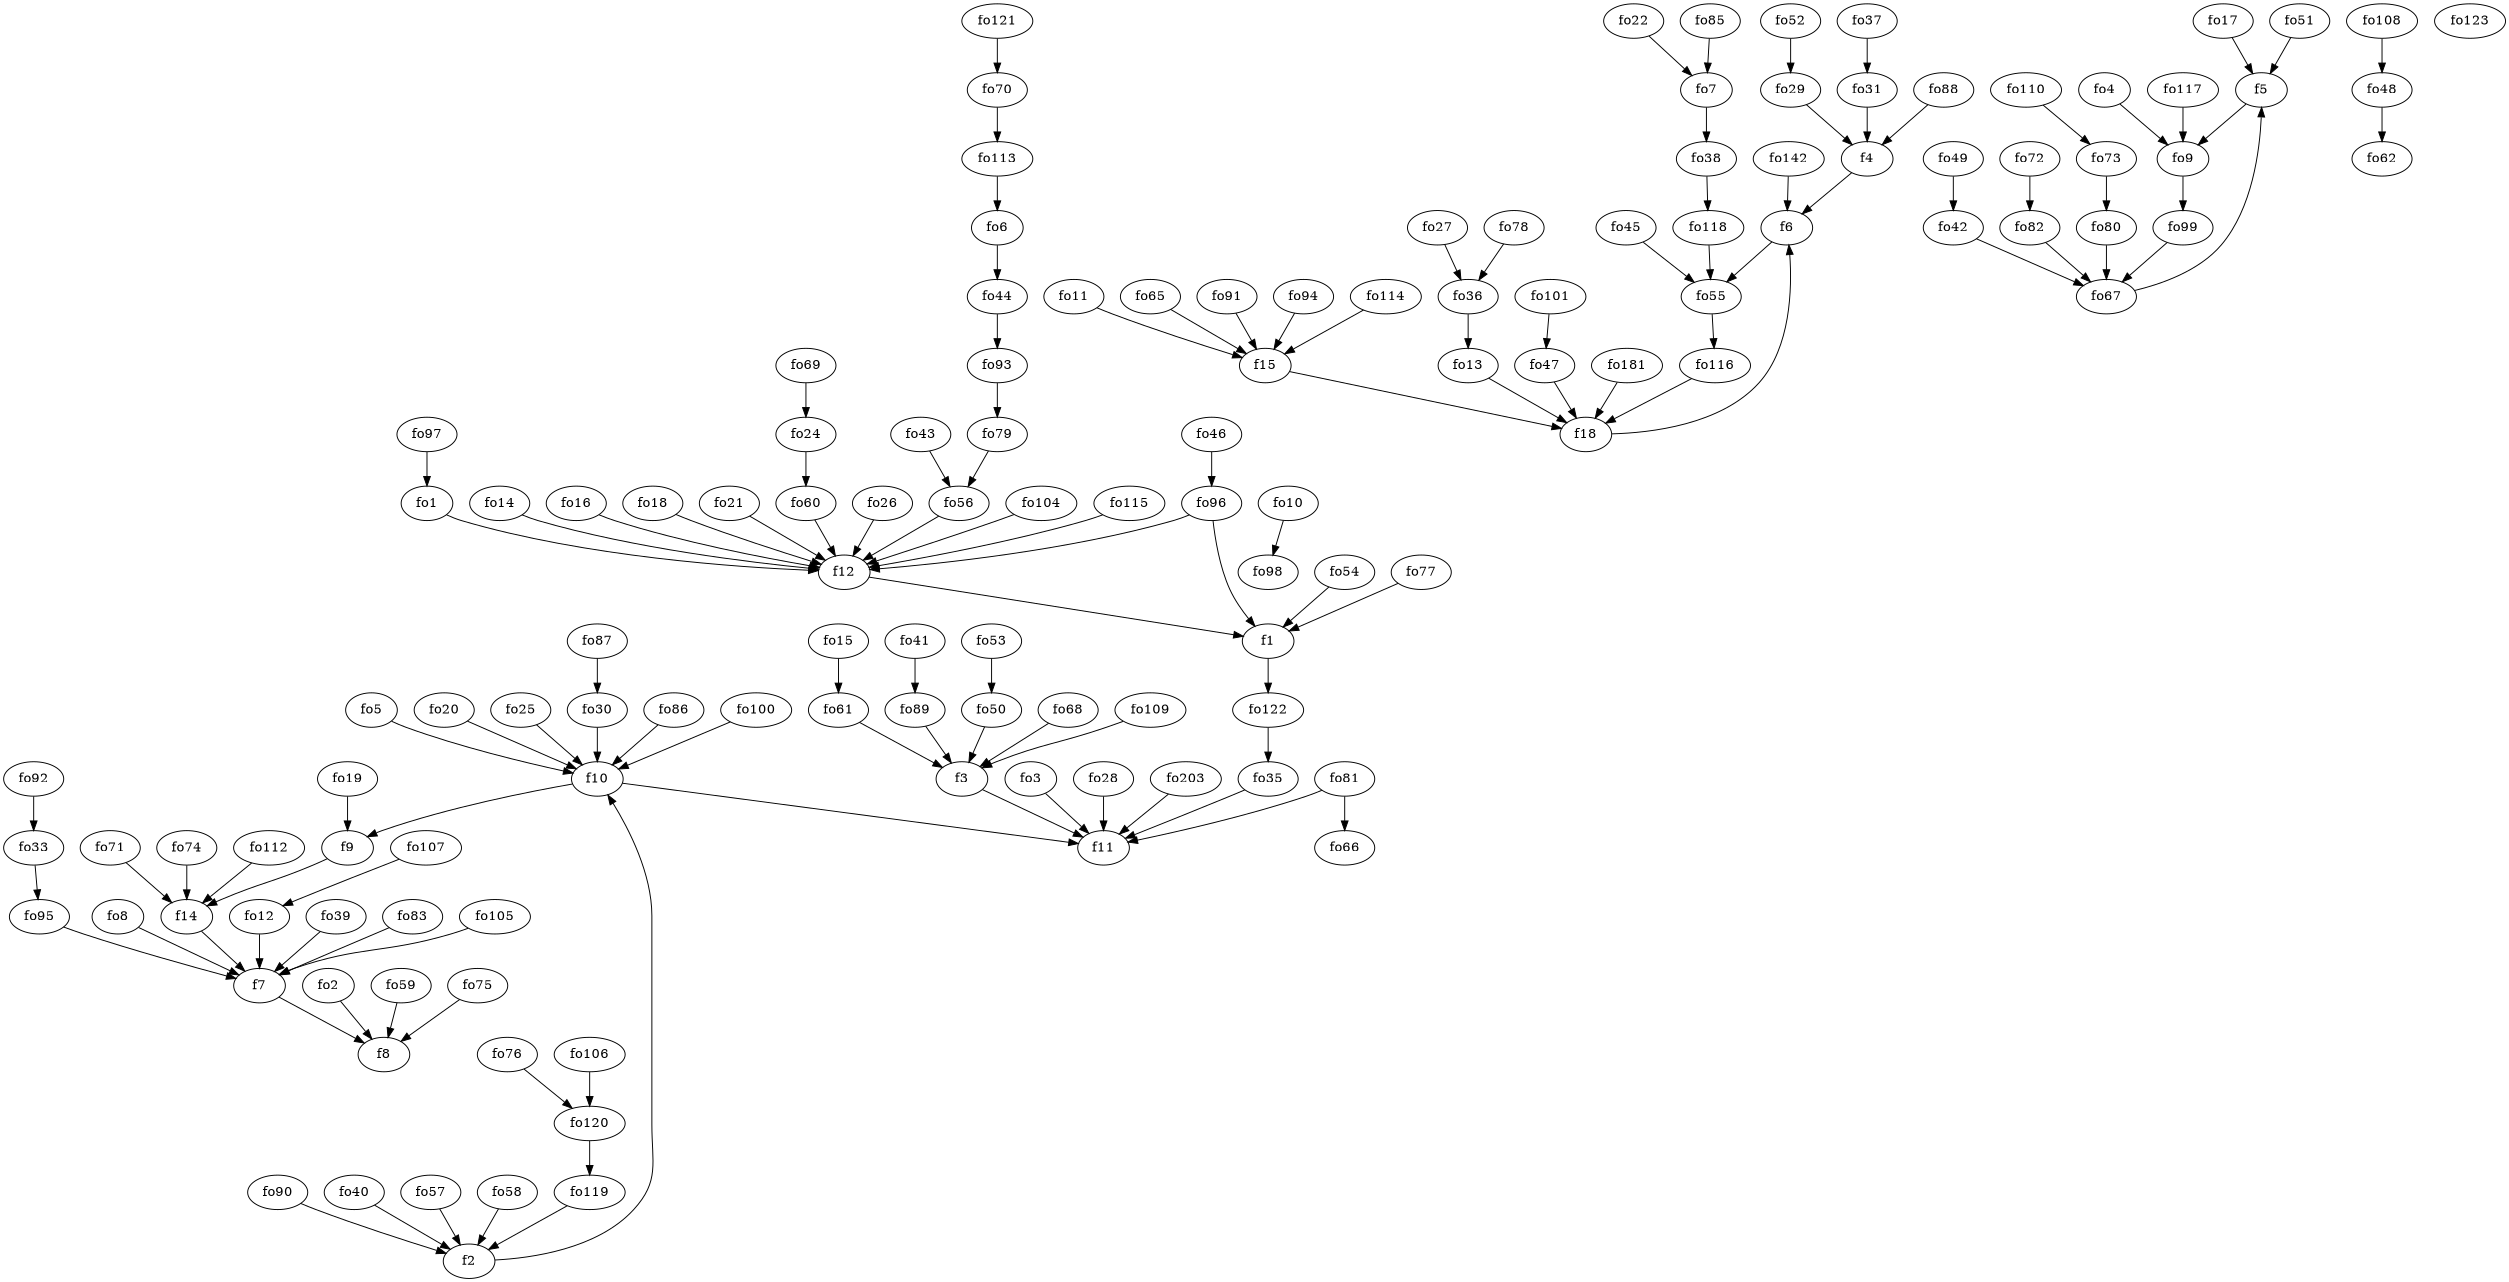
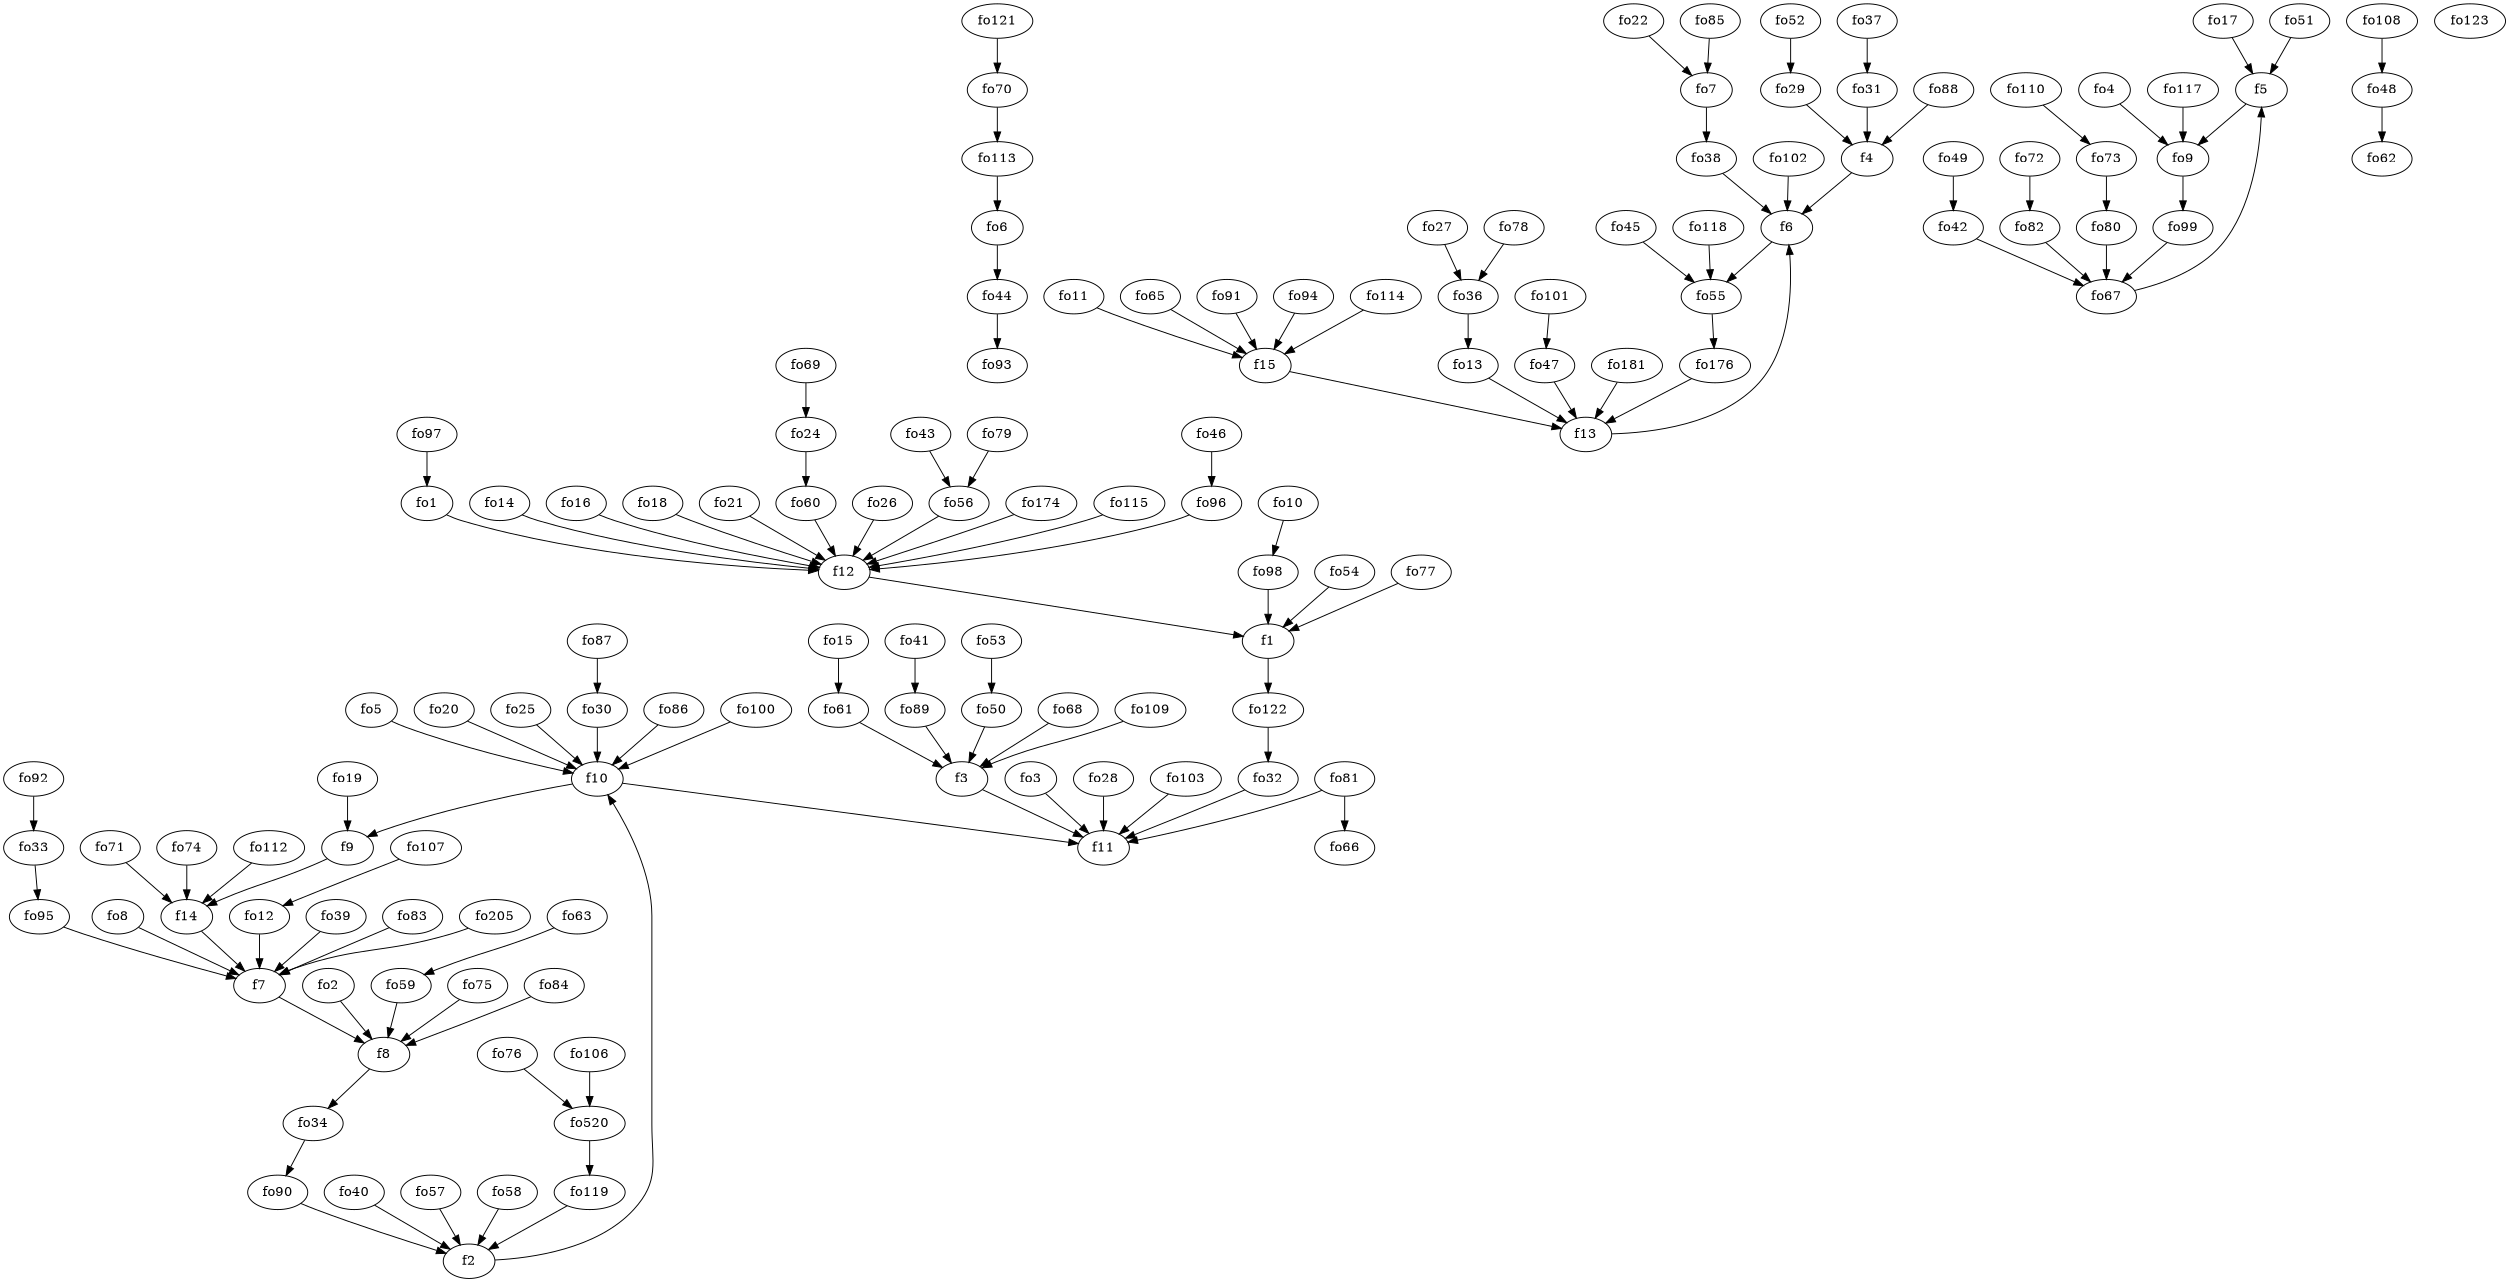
node "fo142": label "fo142" -> "fo102"
edge "fo38" -> "fo118": now "fo38" -> "f6"
node "fo116": label "fo116" -> "fo176"
edge "fo93" -> "fo79": removed
node "f18": label "f18" -> "f13"
node "fo104": label "fo104" -> "fo174"
edge "fo96" -> "f1": now "fo98" -> "f1"
node "fo203": label "fo203" -> "fo103"
node "fo35": label "fo35" -> "fo32"
node "fo105": label "fo105" -> "fo205"
node "fo63": added
node "fo84": added
node "fo34": added
node "fo120": label "fo120" -> "fo520"
